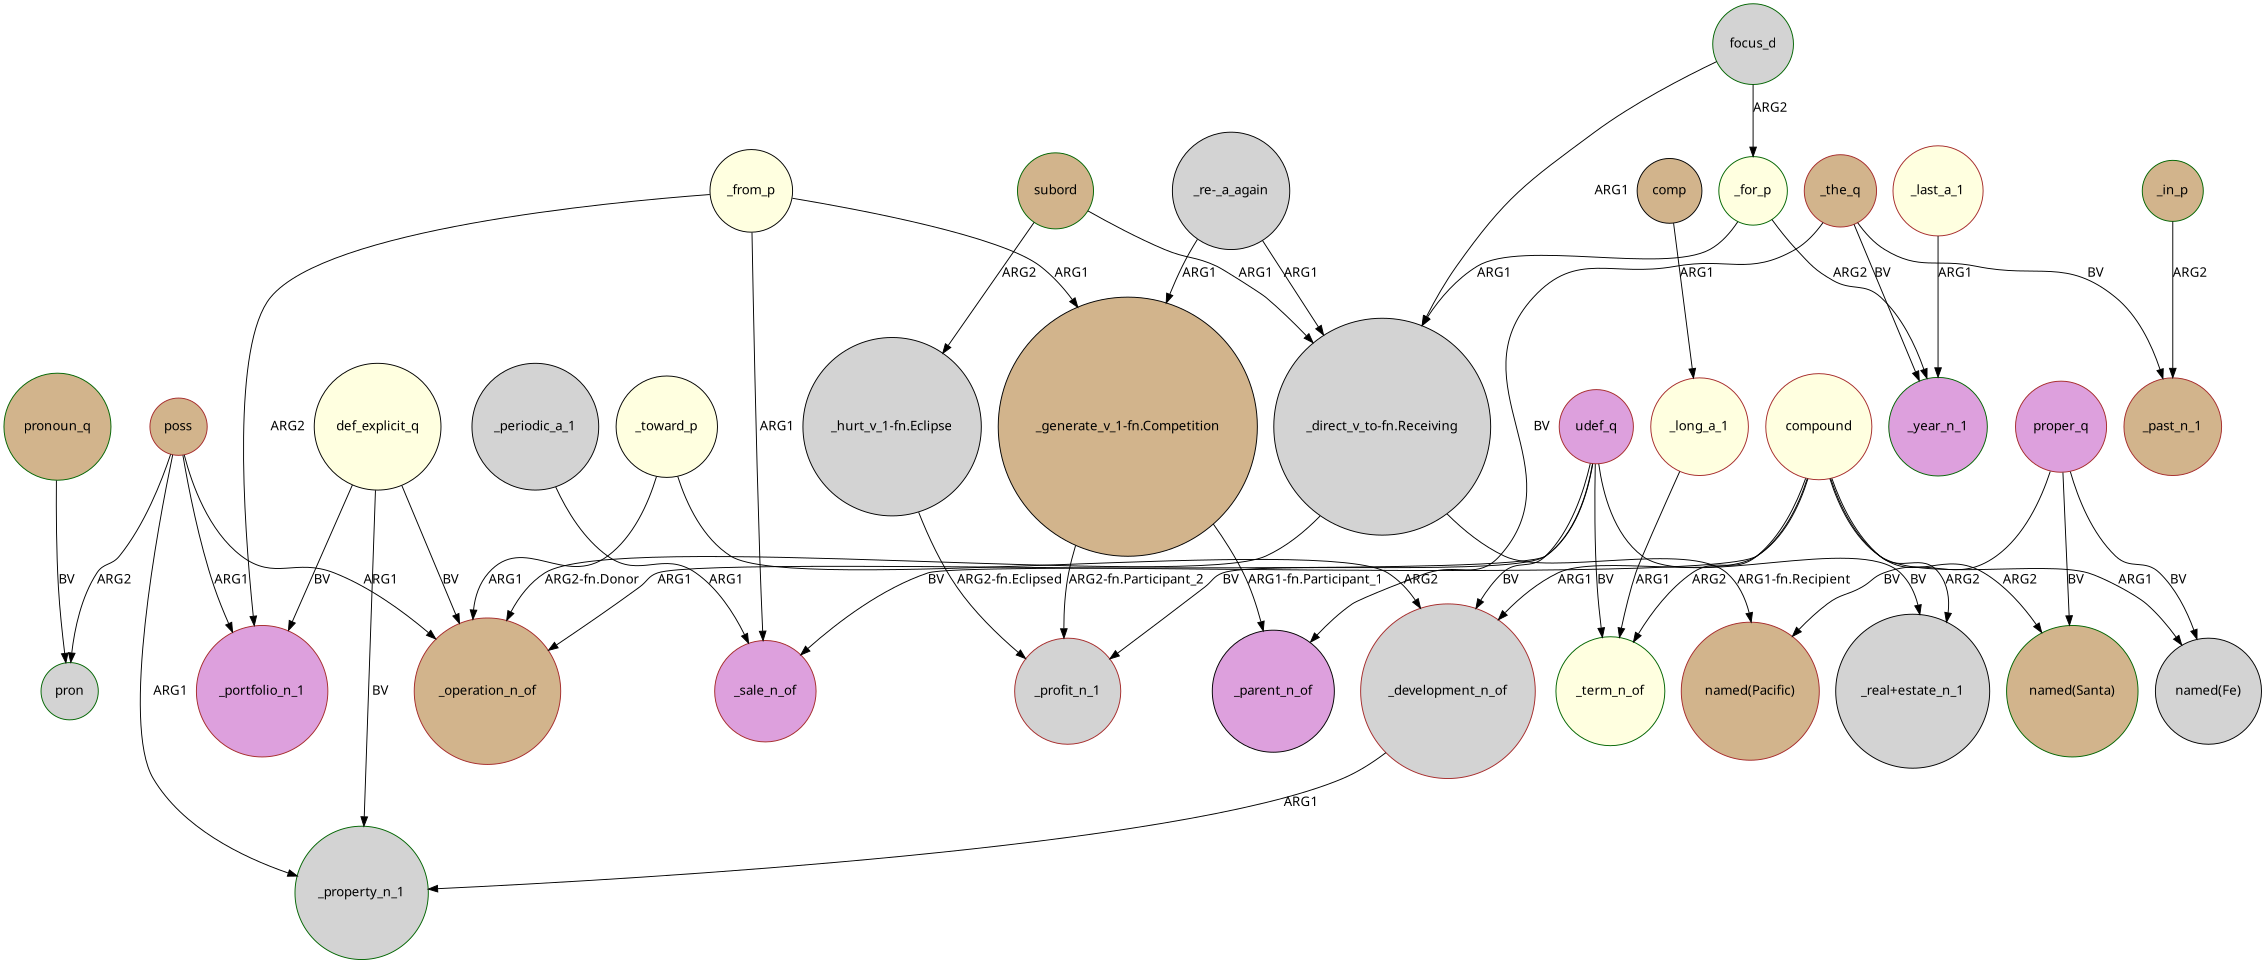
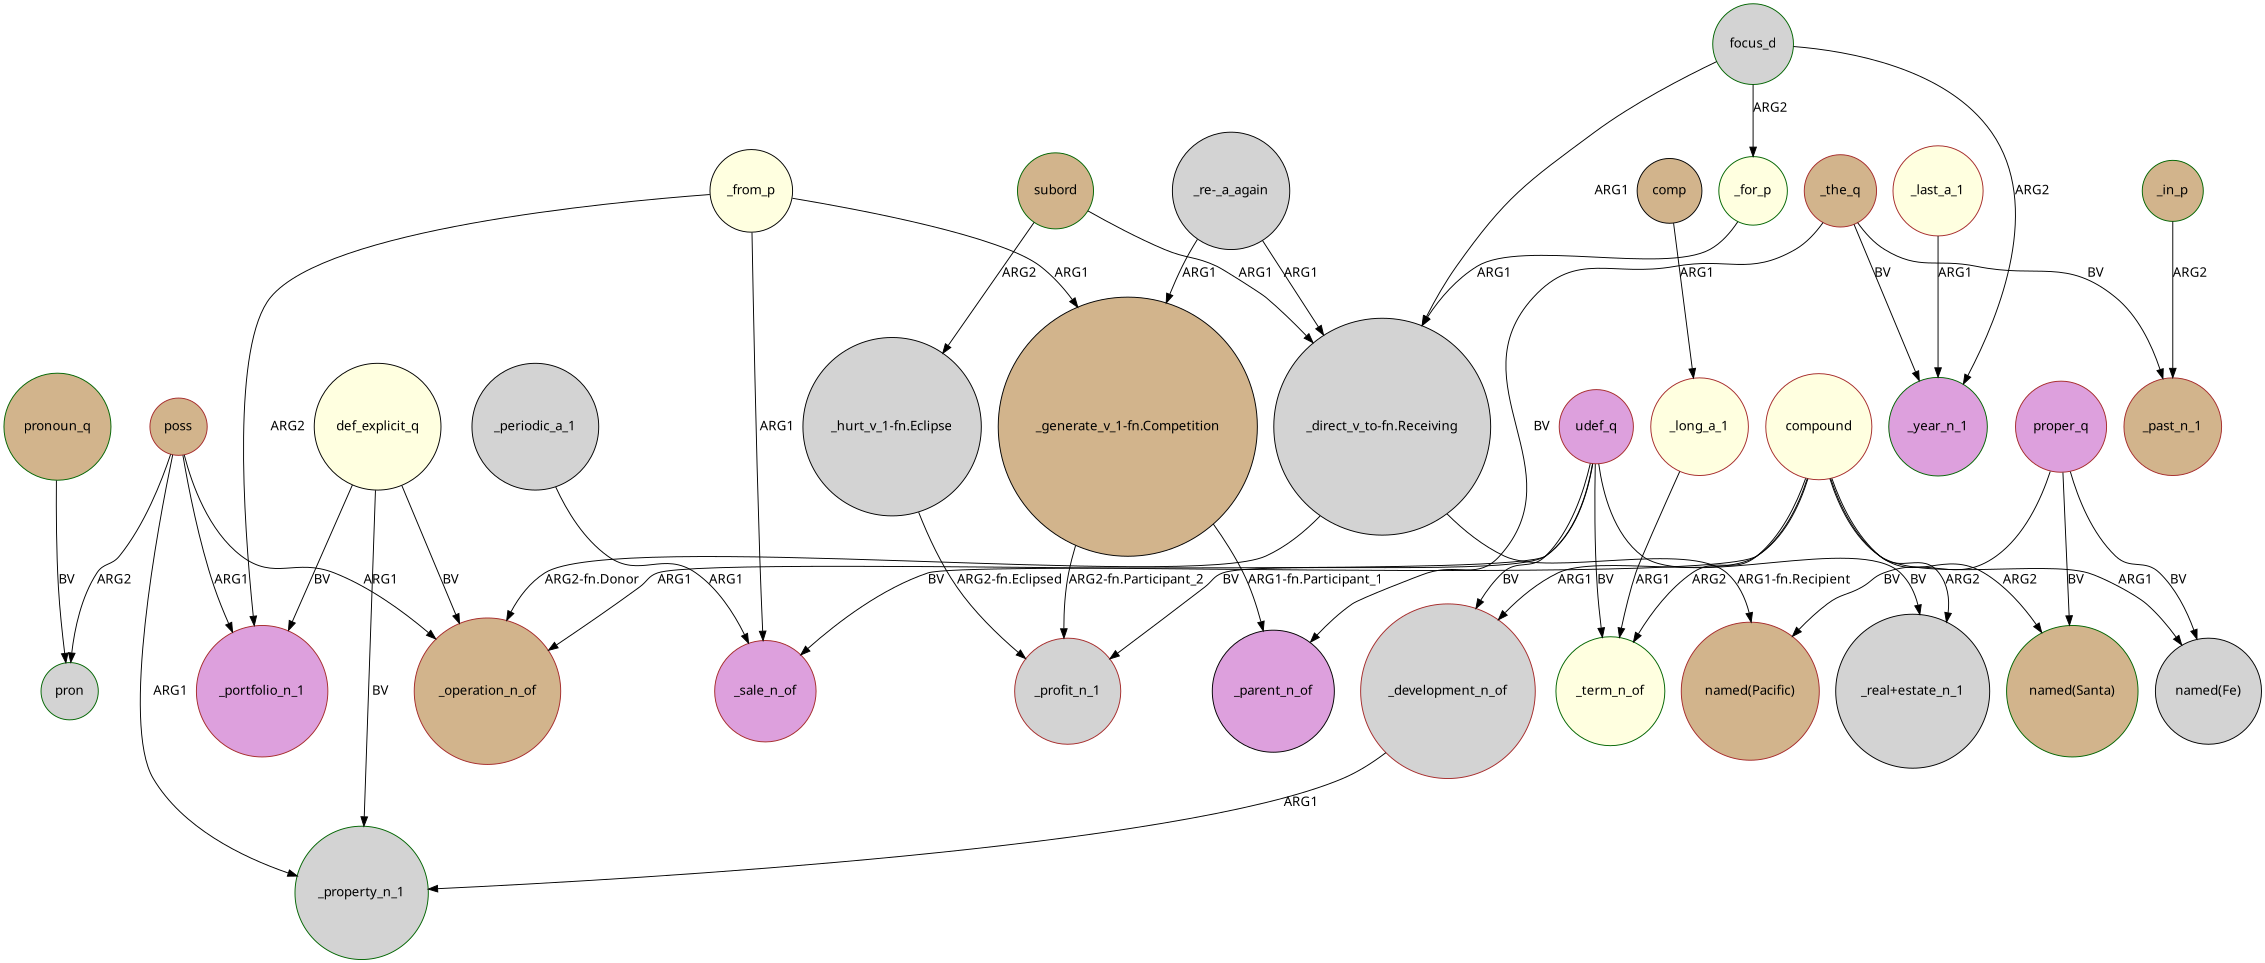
edge "_for_p" -> "_year_n_1": now "focus_d" -> "_year_n_1"
node "_toward_p": removed
